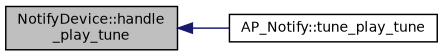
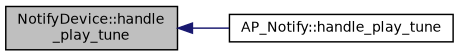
node "AP_Notify::tune_play_tune": label "AP_Notify::tune_play_tune" -> "AP_Notify::handle_play_tune"
